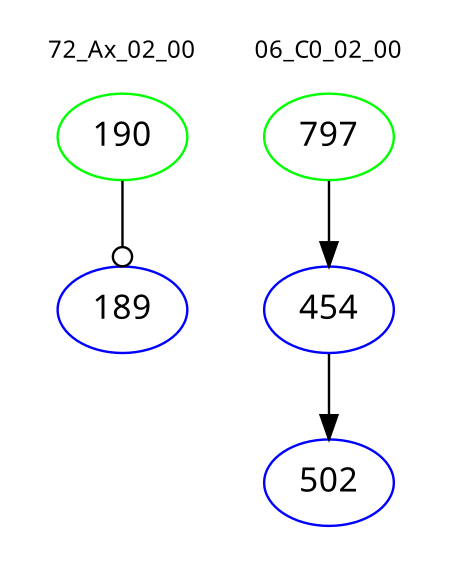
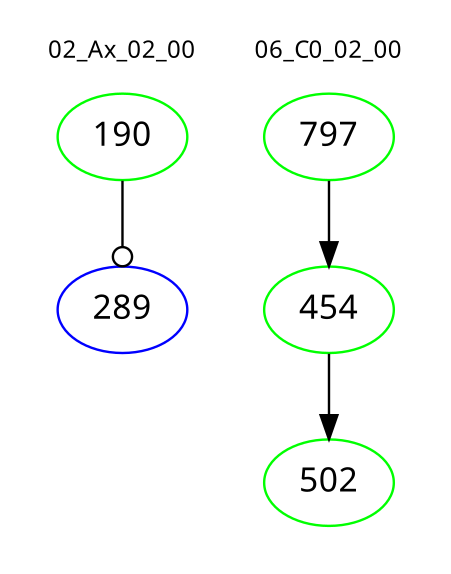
cluster "72_Ax_02_00": label "72_Ax_02_00" -> "02_Ax_02_00"
node "189": label "189" -> "289"
node "454": color blue -> green
node "502": color blue -> green
